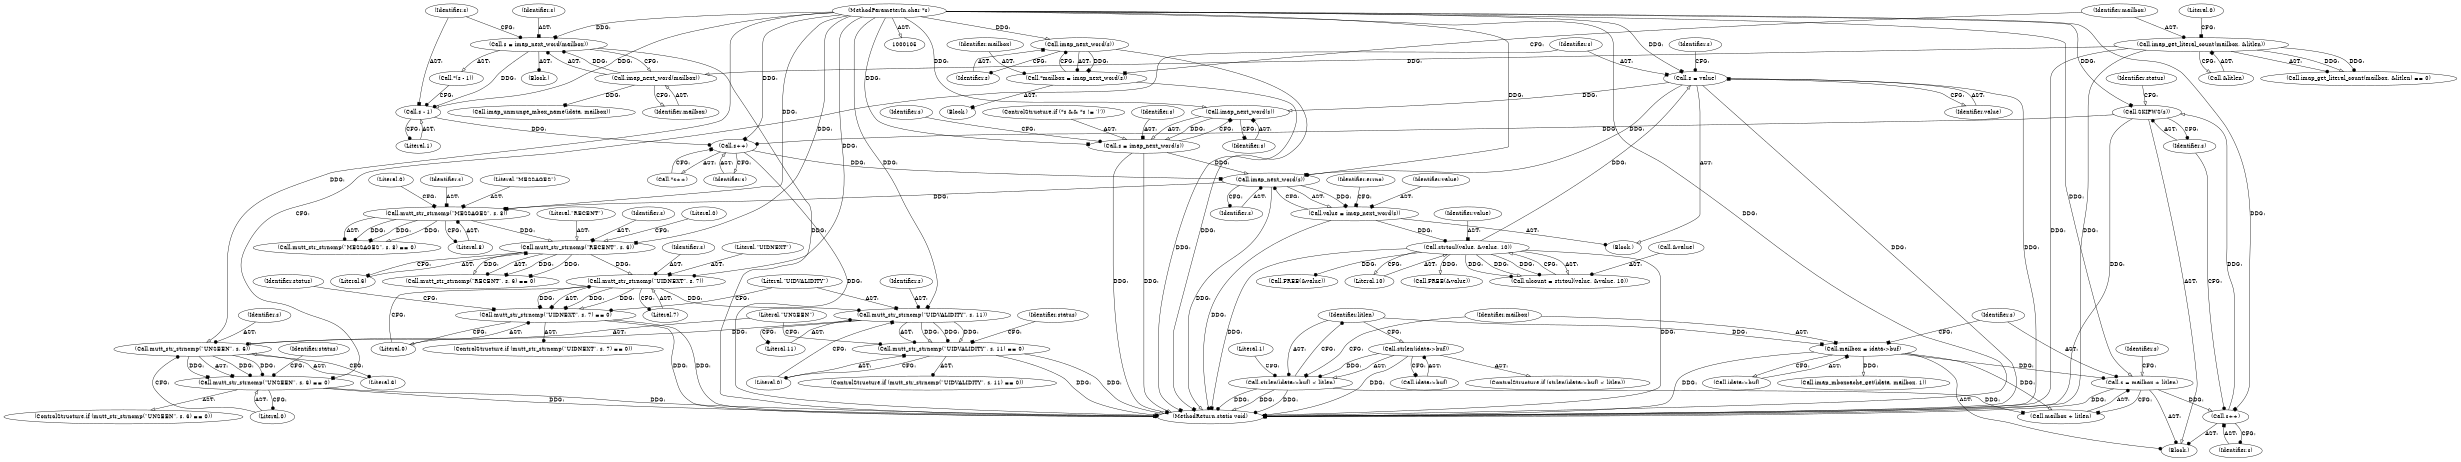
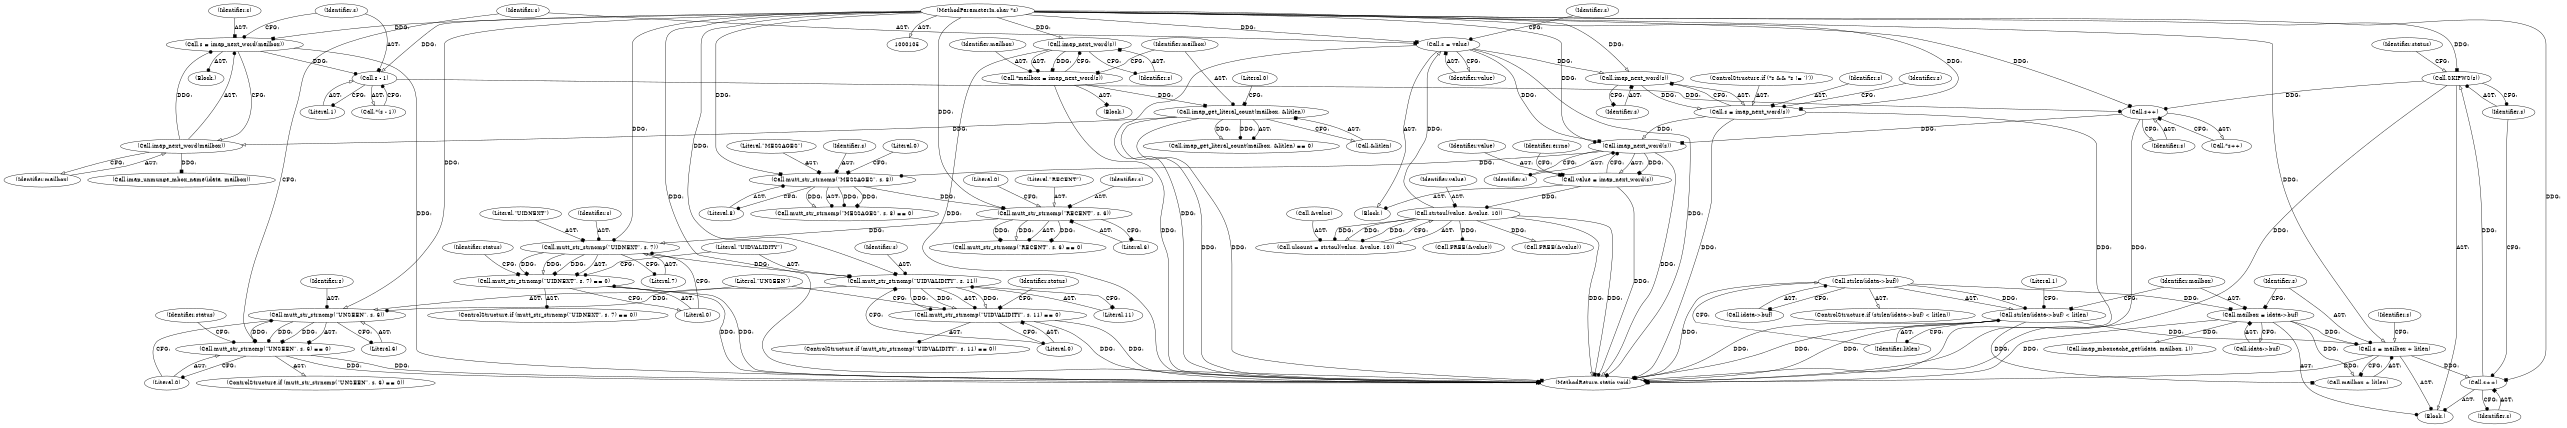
edge "(Call,s = imap_next_word(mailbox))" -> "(Call,*(s - 1))": now "(Call,s - 1)" -> "(Call,*(s - 1))"
edge "(Call,*mailbox = imap_next_word(s))" -> "(Call,imap_get_literal_count(mailbox, &litlen))": added, label "DDG:"
node "(Literal,10)": removed
edge "(Identifier,litlen)" -> "(Call,mailbox = idata->buf)": now "(Call,strlen(idata->buf))" -> "(Call,mailbox = idata->buf)"
edge "(Call,strlen(idata->buf) < litlen)" -> "(Call,s = mailbox + litlen)": added, label "DDG:"
